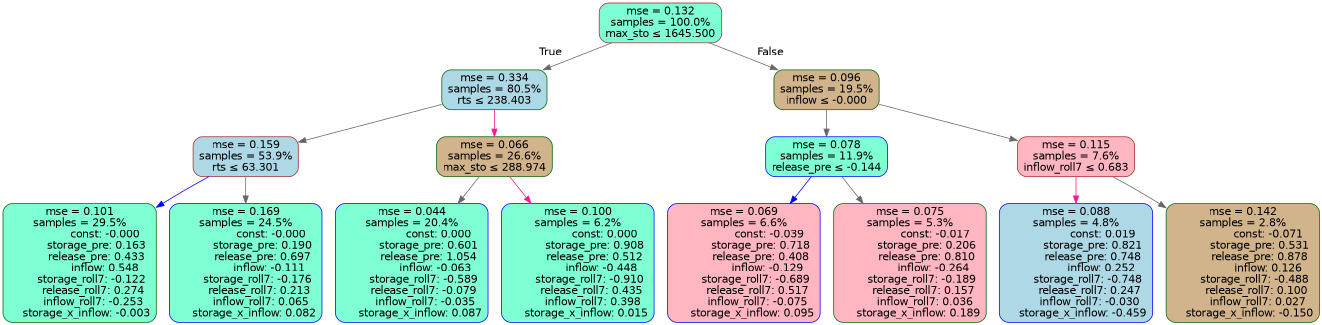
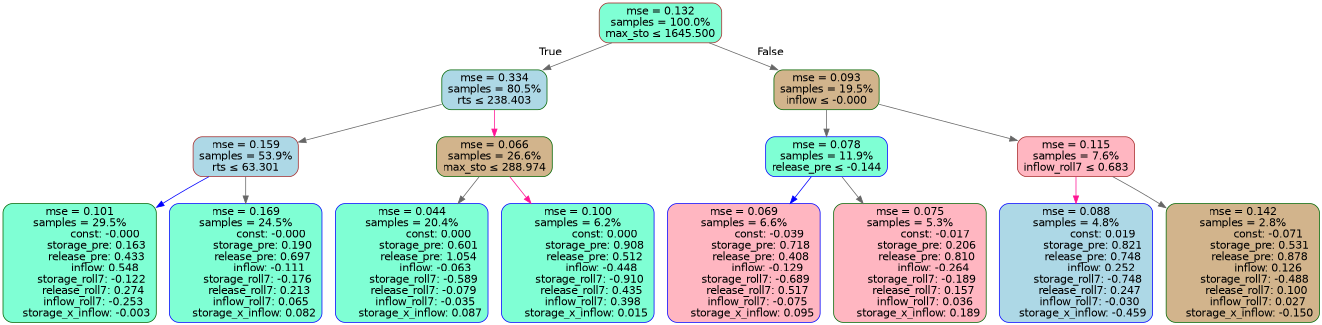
node "mse = 0.096 samples = 19.5% inflow ≤ -0.000": label "mse = 0.096 samples = 19.5% inflow ≤ -0.000" -> "mse = 0.093 samples = 19.5% inflow ≤ -0.000"
